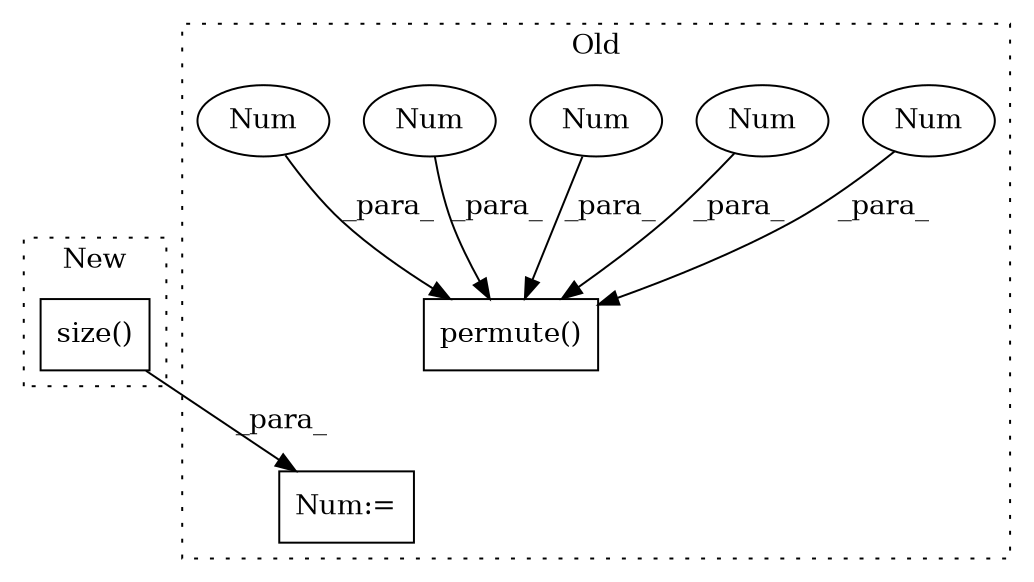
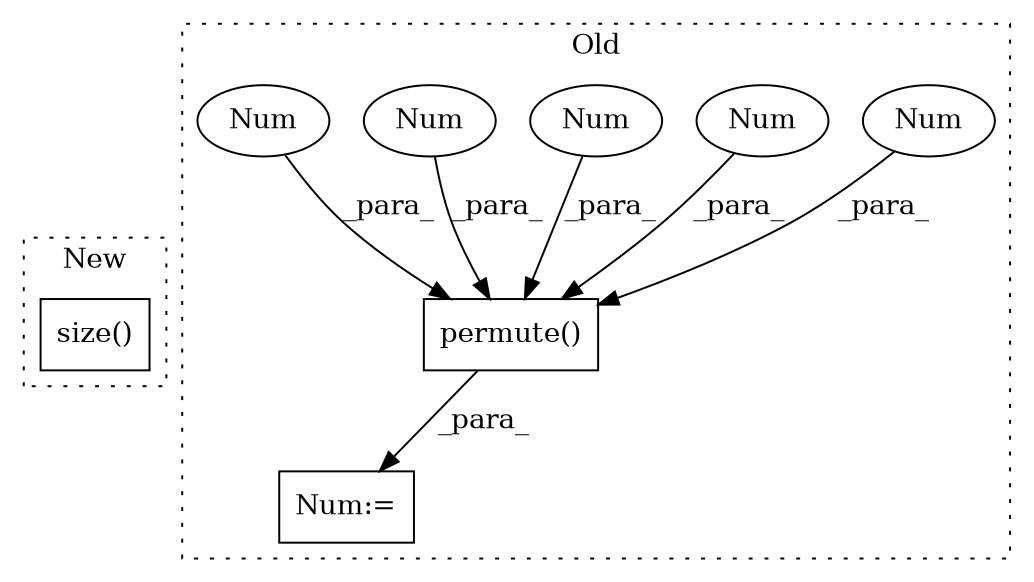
edge "size()" -> "Num:=": now "permute()" -> "Num:="
